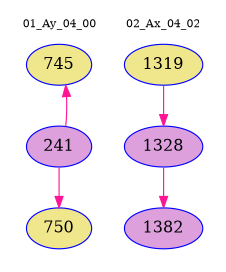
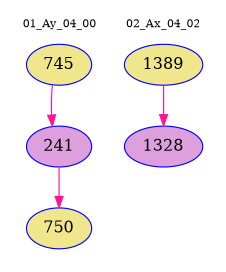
node "1319": label "1319" -> "1389"
edge "241" -> "745": reversed
node "1382": removed
